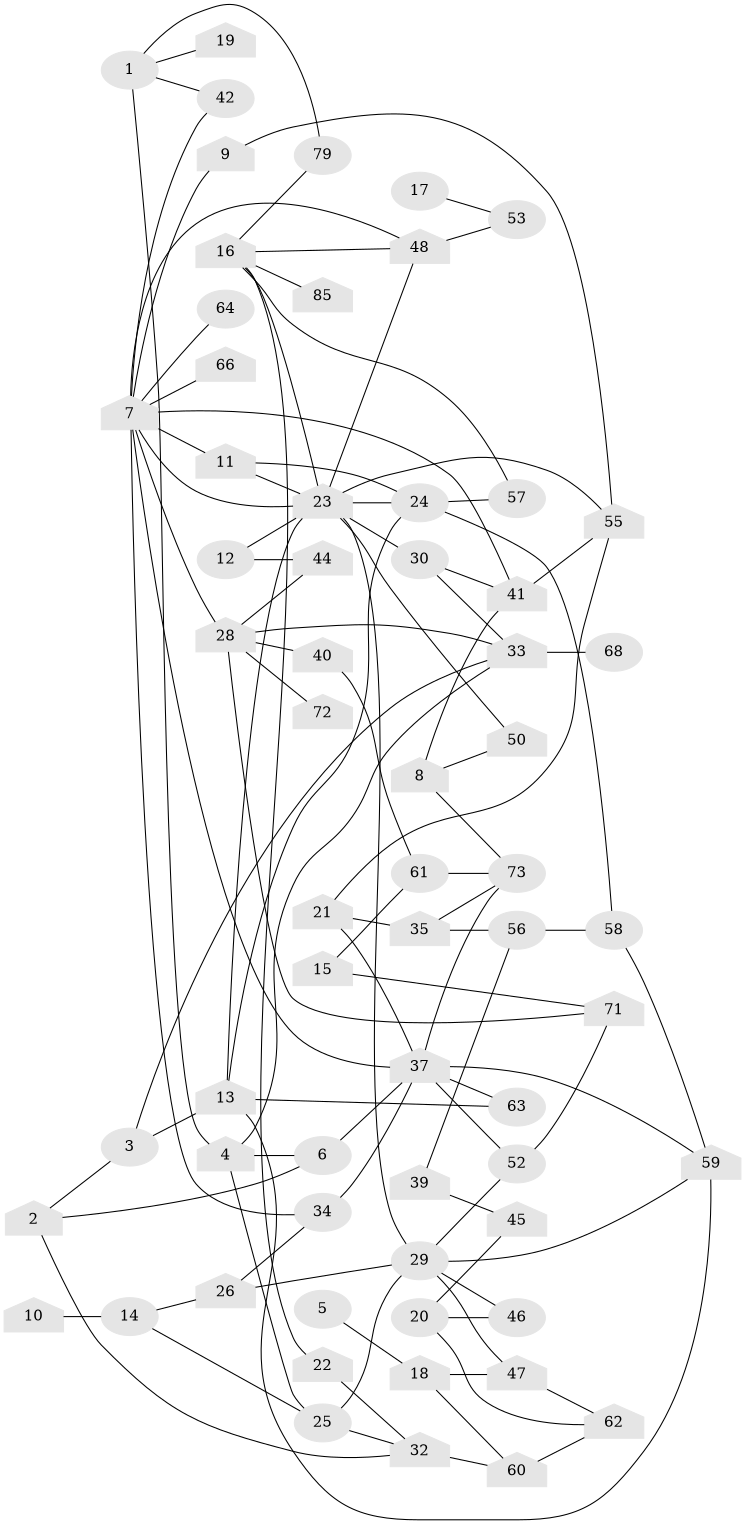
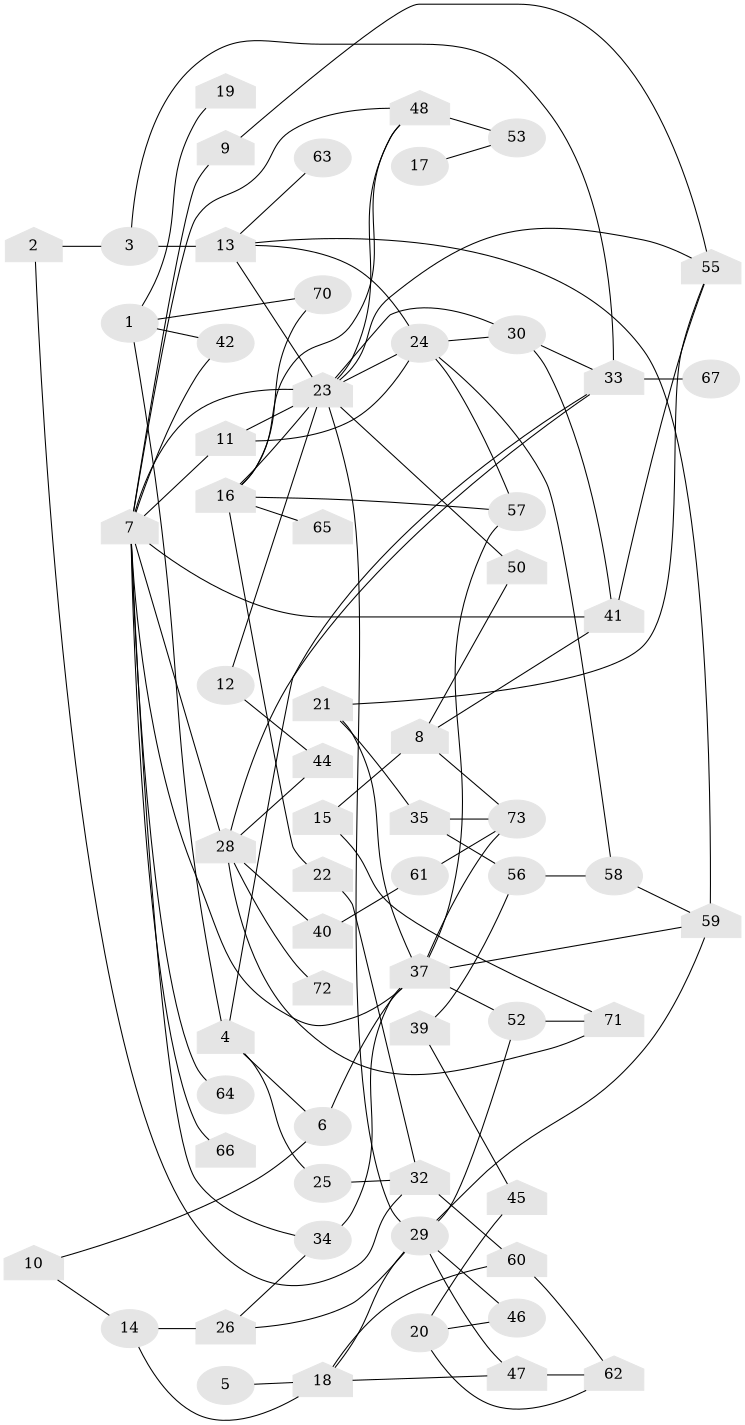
node "79": label "79" -> "70"
node "85": label "85" -> "65"
edge "30" -- "24": added
node "68": label "68" -> "67"
edge "61" -- "15": now "8" -- "15"
edge "37" -- "63": now "37" -- "57"
edge "6" -- "2": now "6" -- "10"
edge "29" -- "25": now "29" -- "18"
edge "14" -- "25": now "14" -- "18"
